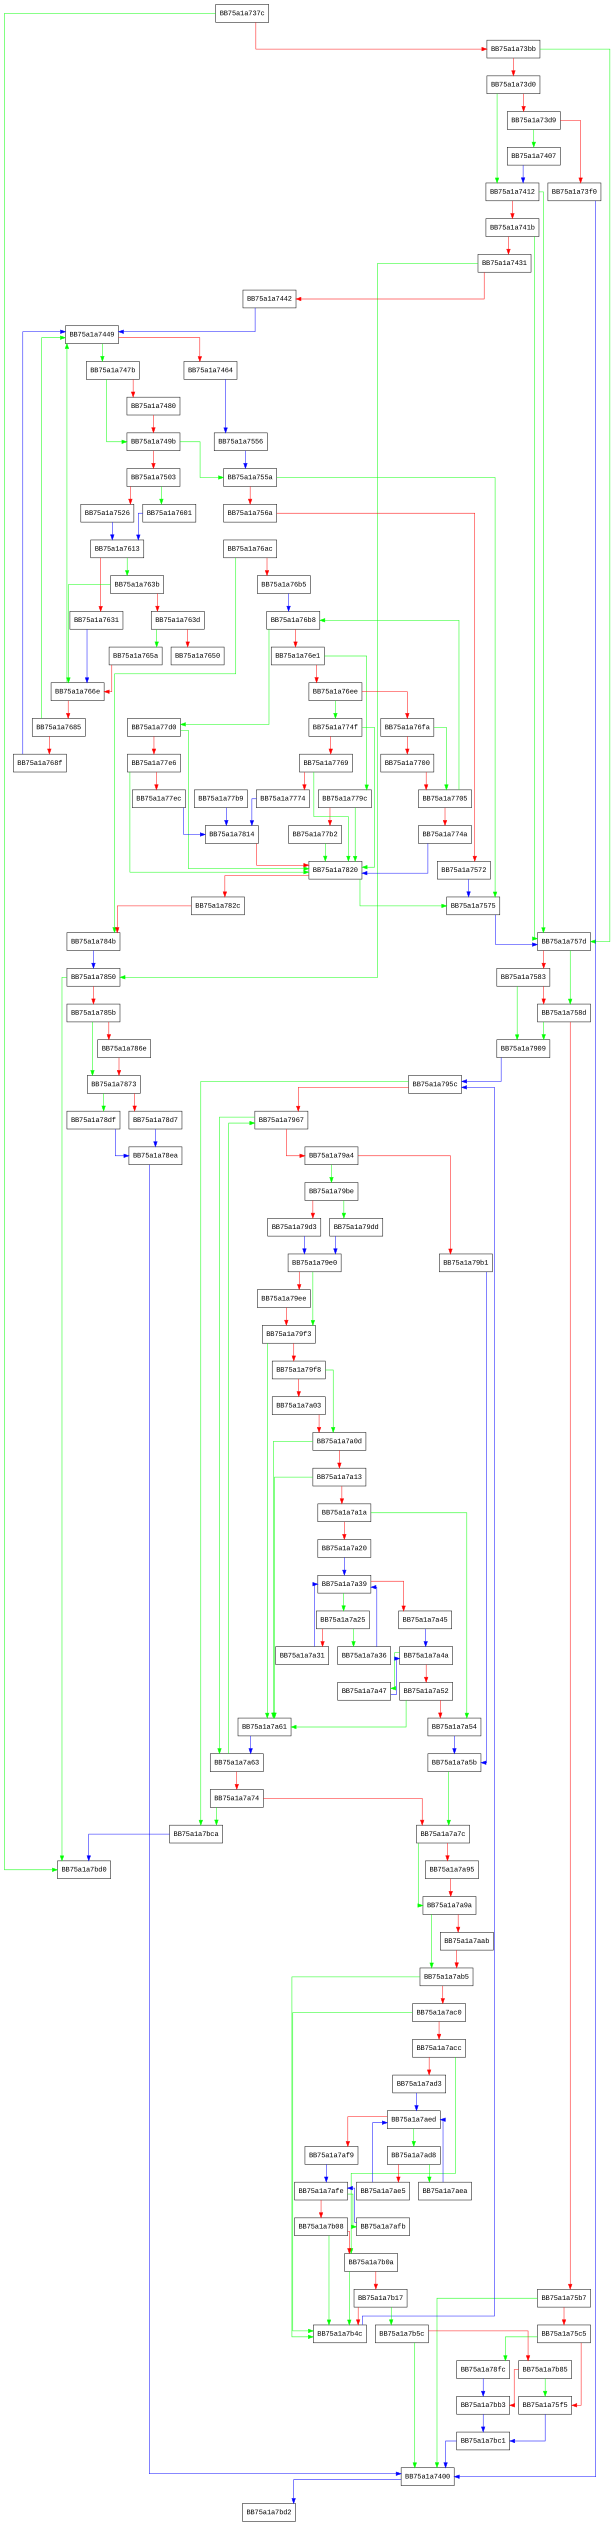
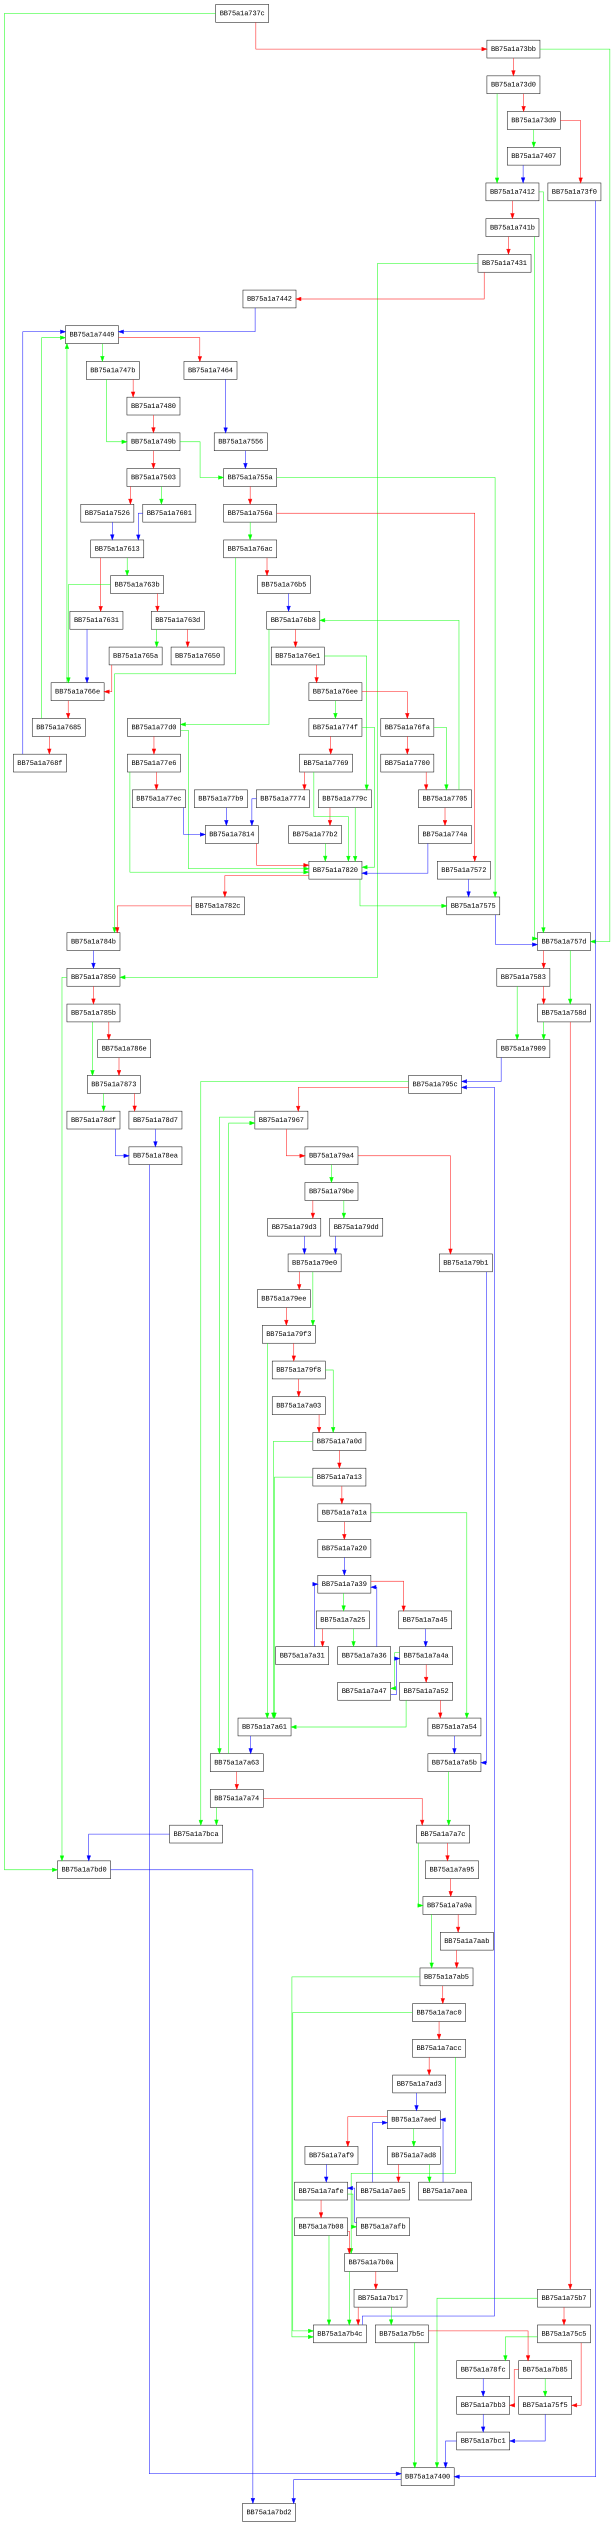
edge "BB75a1a756a" -> "BB75a1a76ac": added
edge "BB75a1a7bd0" -> "BB75a1a7bd2": added
